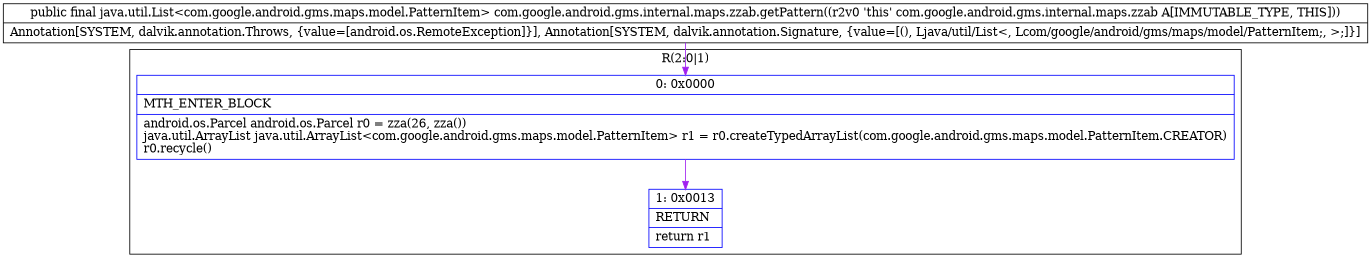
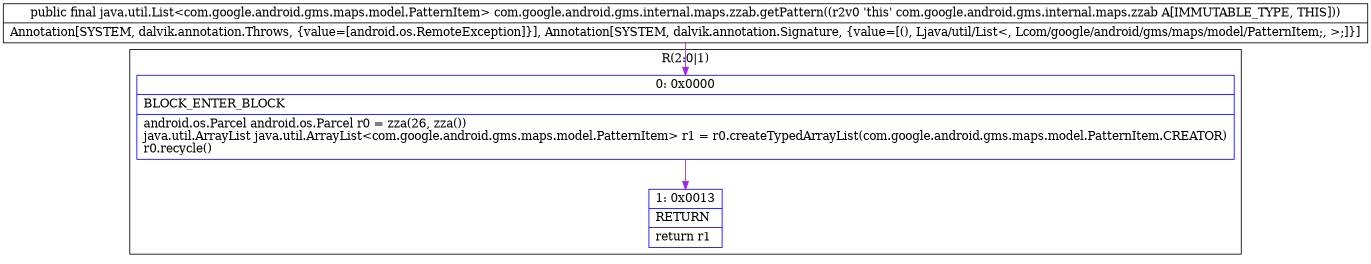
node "0: 0x0000": text "MTH_ENTER_BLOCK" -> "BLOCK_ENTER_BLOCK"
